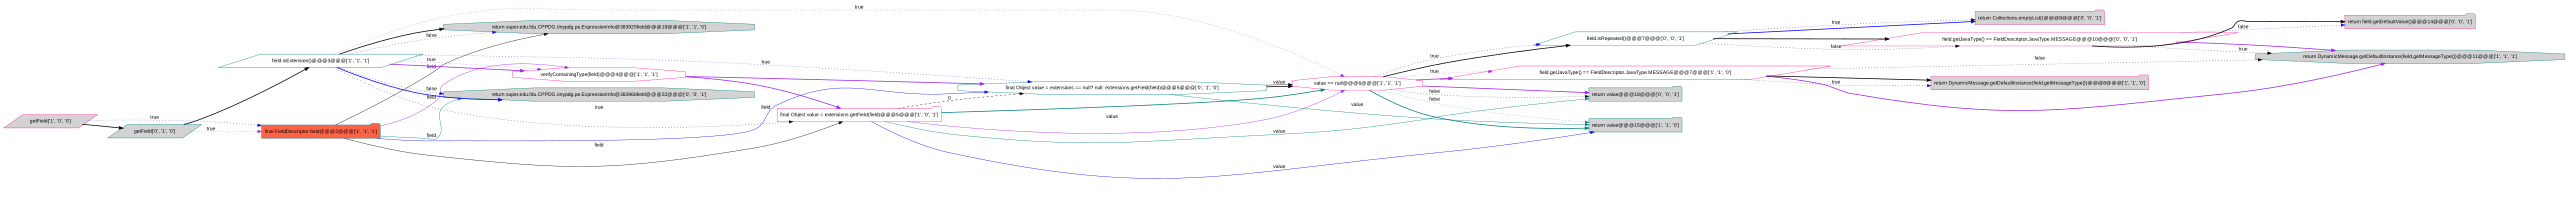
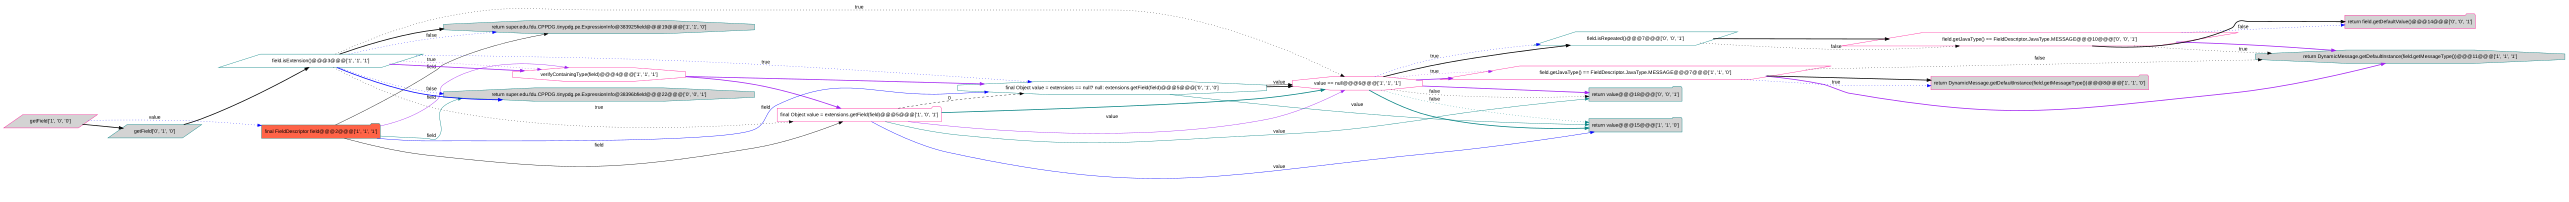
edge "field.isExtension()@@@3@@@['1', '1', '1']" -> "value == null@@@6@@@['1', '1', '1']": color purple -> black
node "return Collections.emptyList()@@@8@@@['0', '0', '1']": removed
edge "getField['1', '0', '0']" -> "final FieldDescriptor field@@@2@@@['1', '1', '1']": label "true" -> "value"
edge "getField['0', '1', '0']" -> "final FieldDescriptor field@@@2@@@['1', '1', '1']": removed, label "true"
